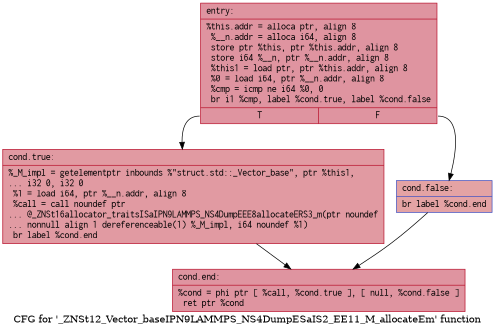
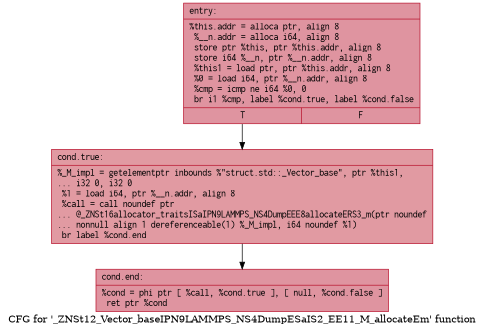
node "cond.false:": removed
